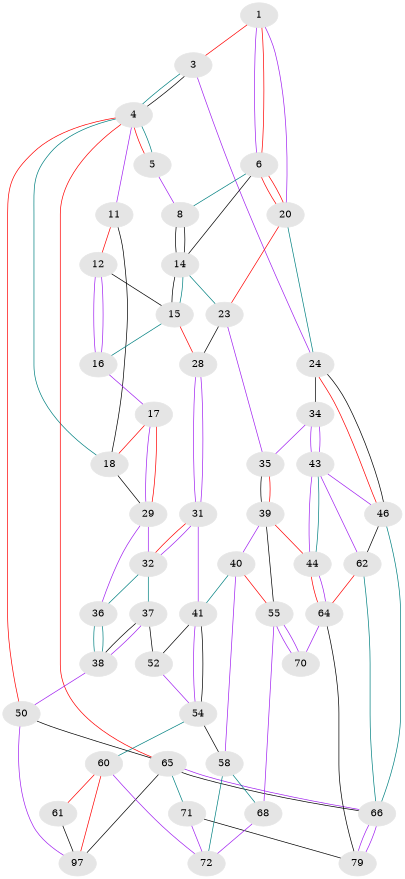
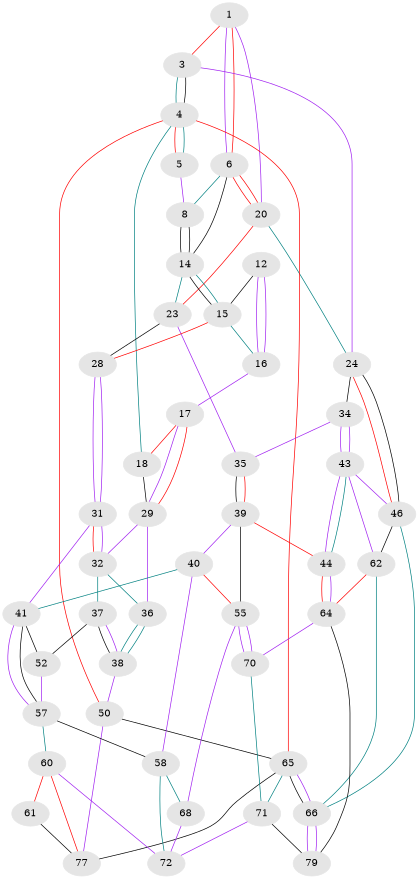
node "11": removed
node "54": label "54" -> "57"
edge "70" -- "71": added
node "97": label "97" -> "77"
